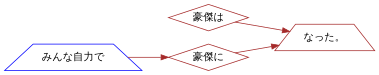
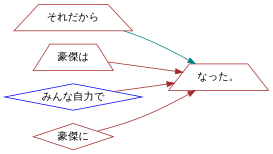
node "それだから": added
node "豪傑は": shape diamond -> trapezium
node "みんな自力で": shape trapezium -> diamond
edge "みんな自力で" -> "豪傑に": now "みんな自力で" -> "なった。"
